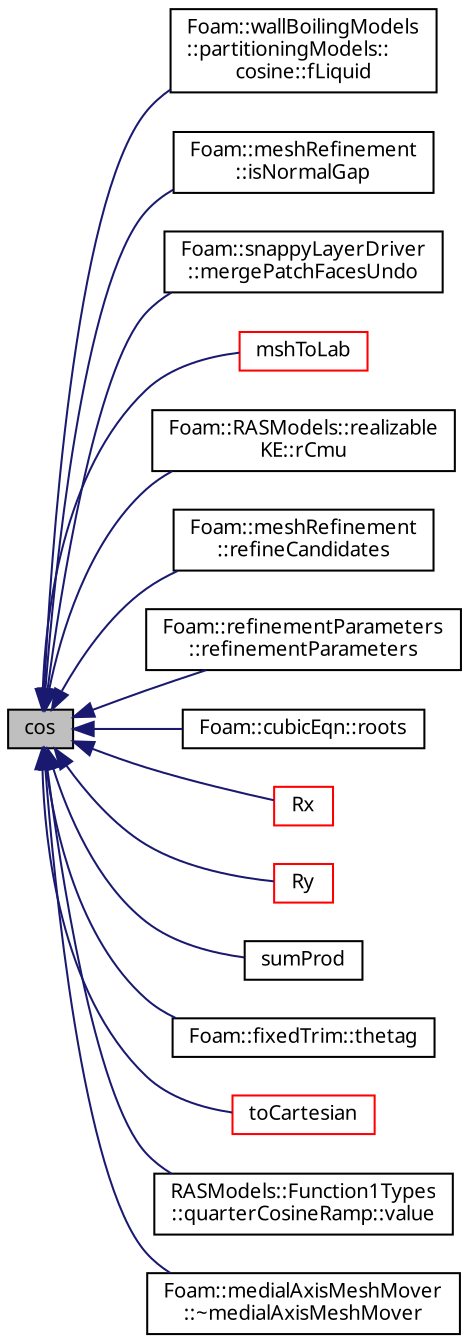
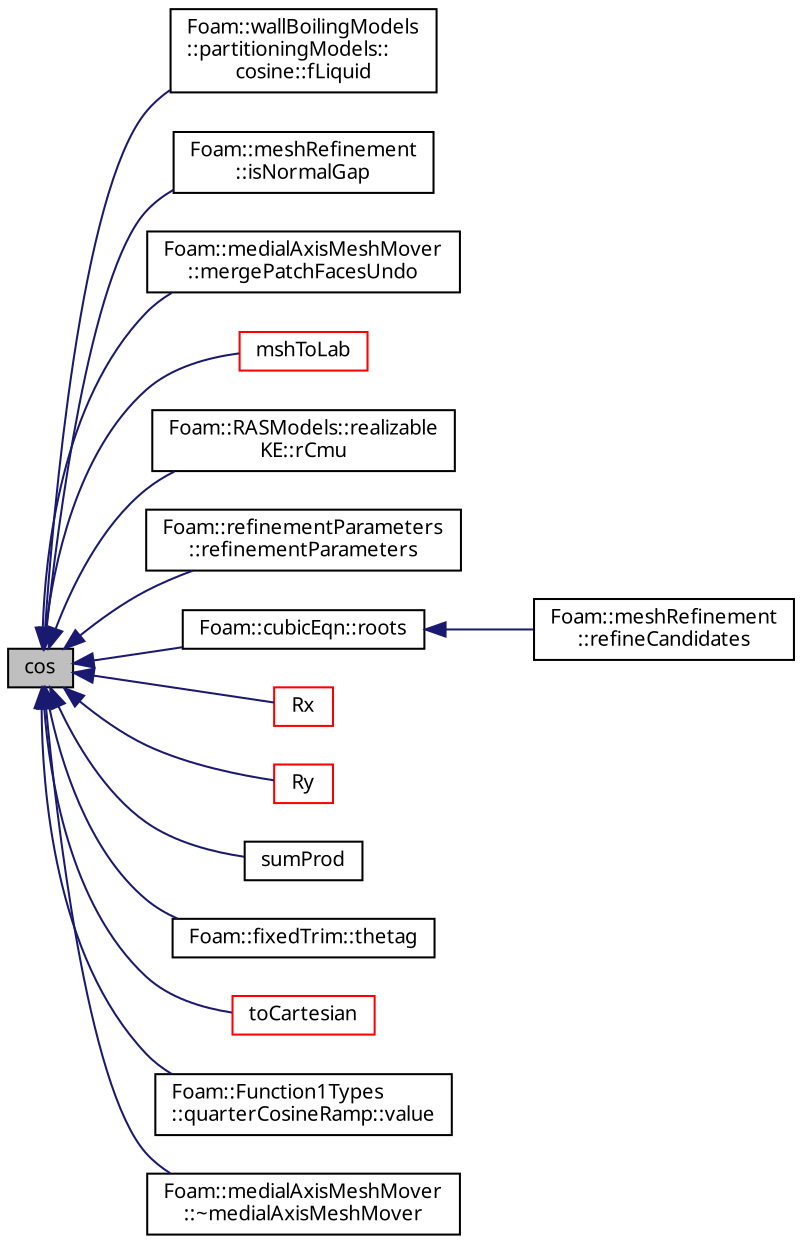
node "Foam::snappyLayerDriver ::mergePatchFacesUndo": label "Foam::snappyLayerDriver ::mergePatchFacesUndo" -> "Foam::medialAxisMeshMover ::mergePatchFacesUndo"
edge "Foam::meshRefinement ::refineCandidates" -> "cos": now "Foam::meshRefinement ::refineCandidates" -> "Foam::cubicEqn::roots"
node "RASModels::Function1Types ::quarterCosineRamp::value": label "RASModels::Function1Types ::quarterCosineRamp::value" -> "Foam::Function1Types ::quarterCosineRamp::value"
